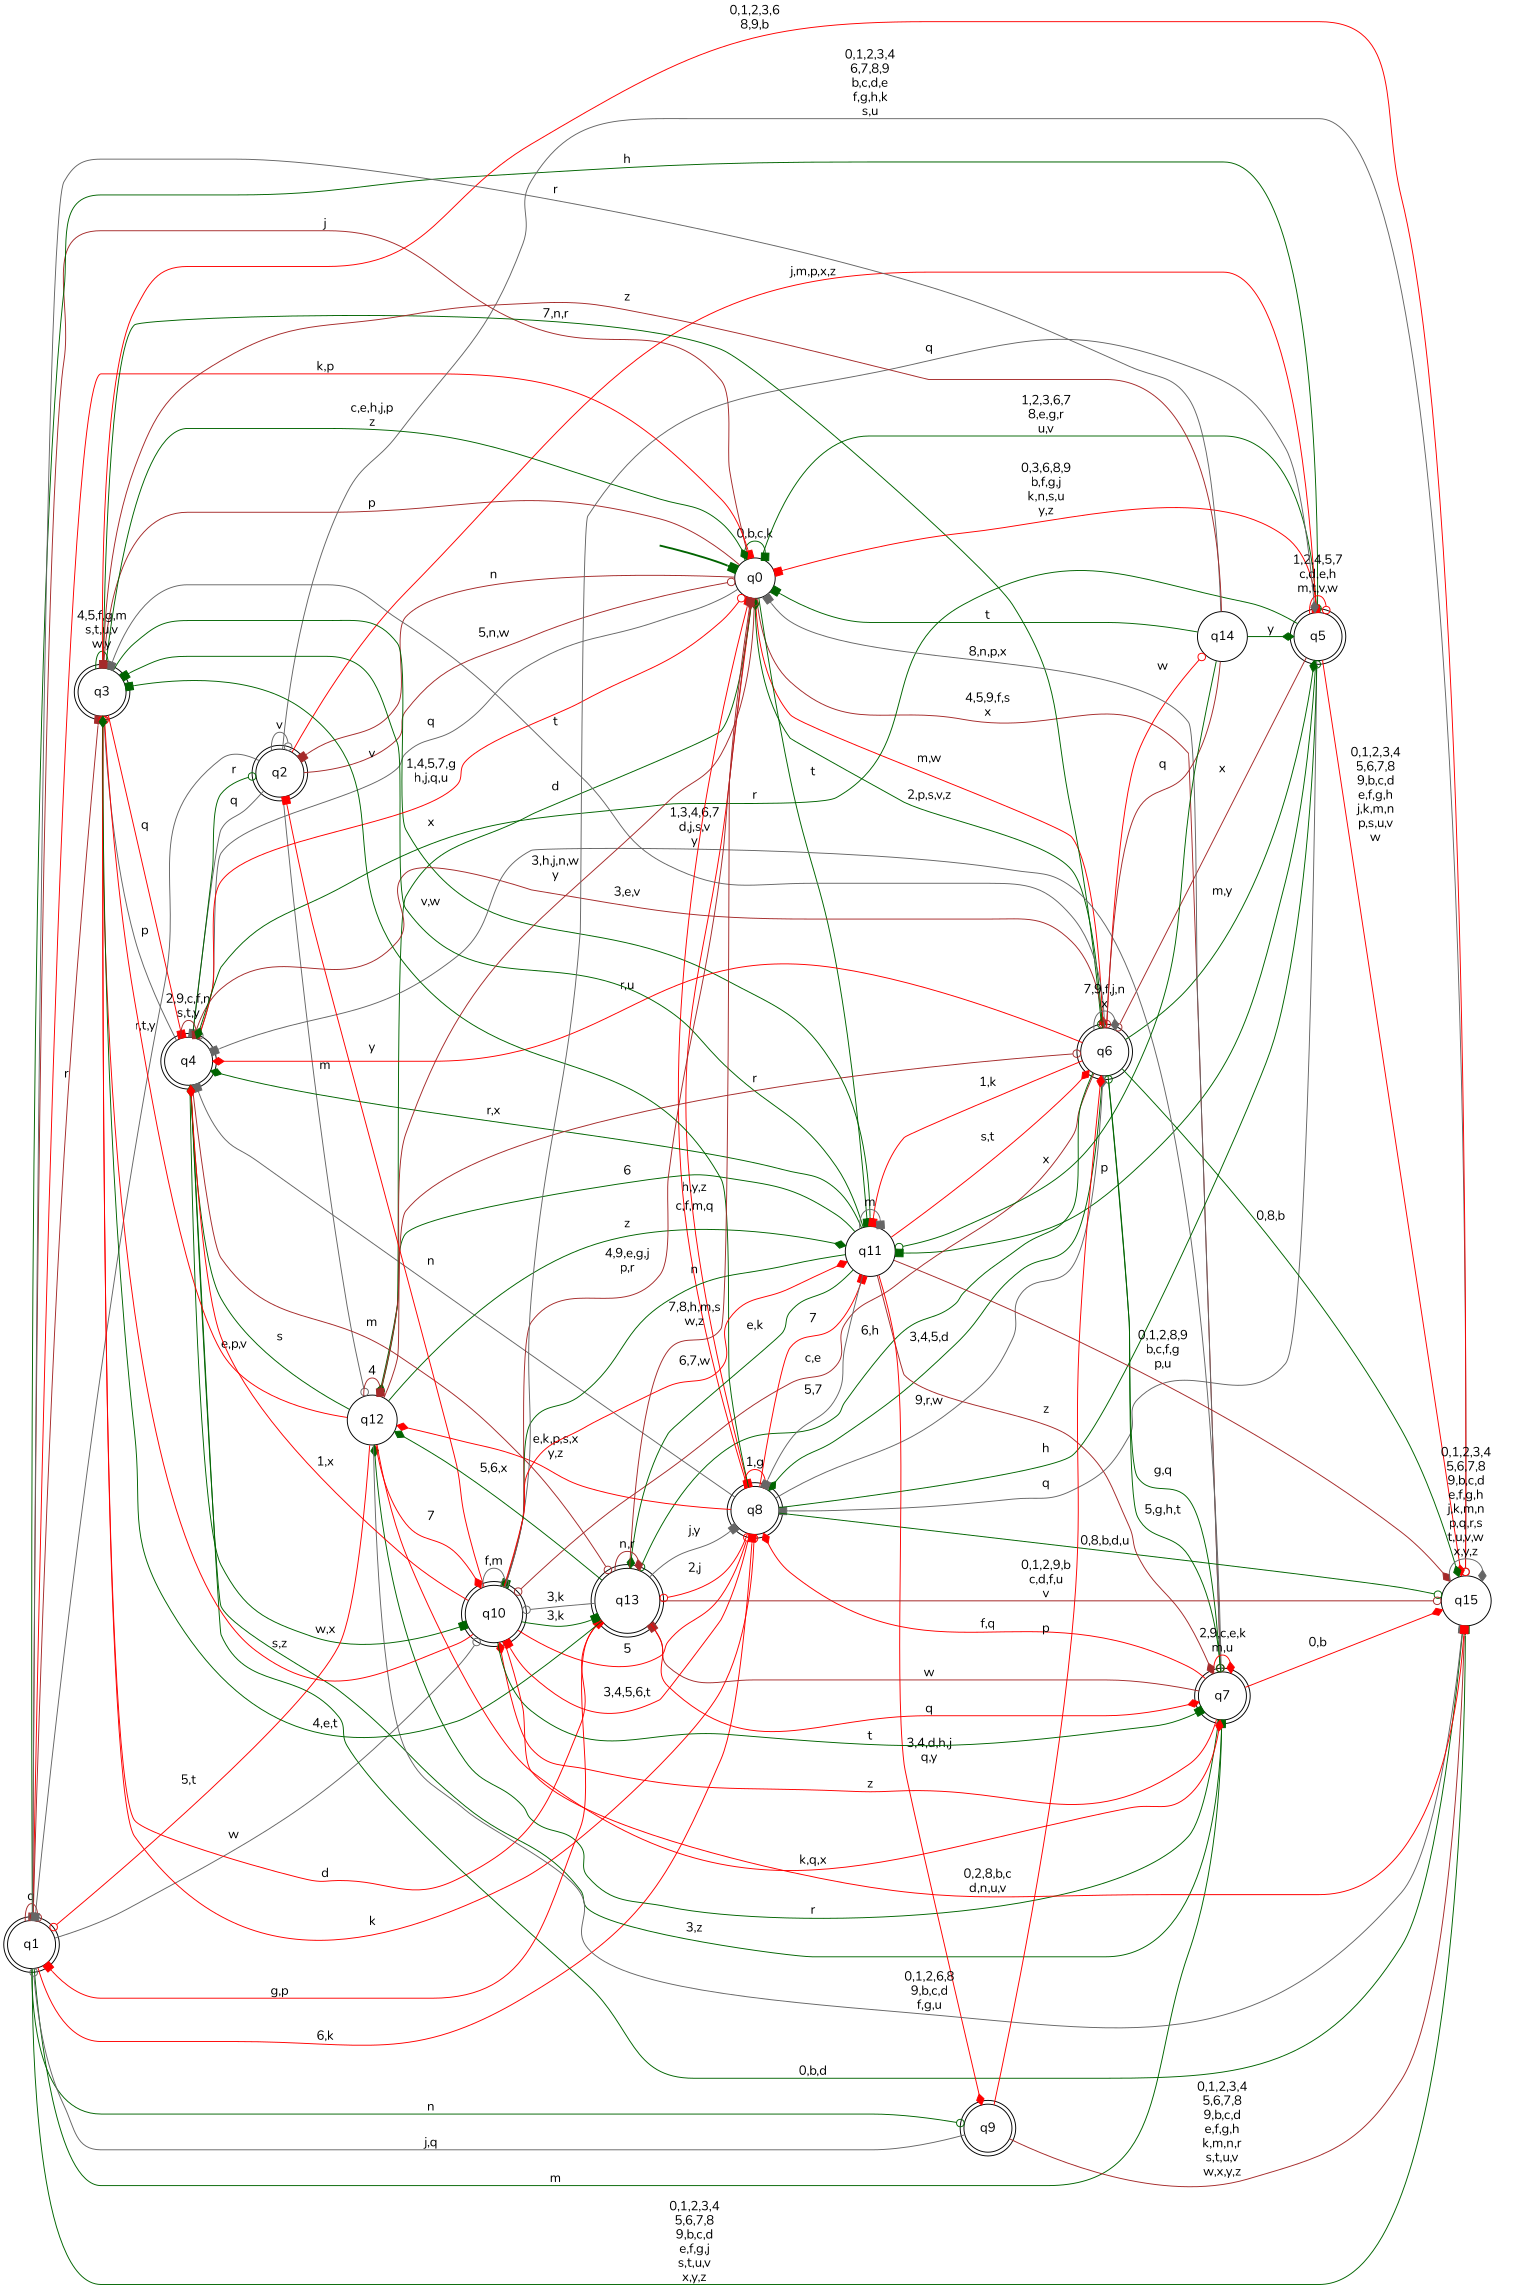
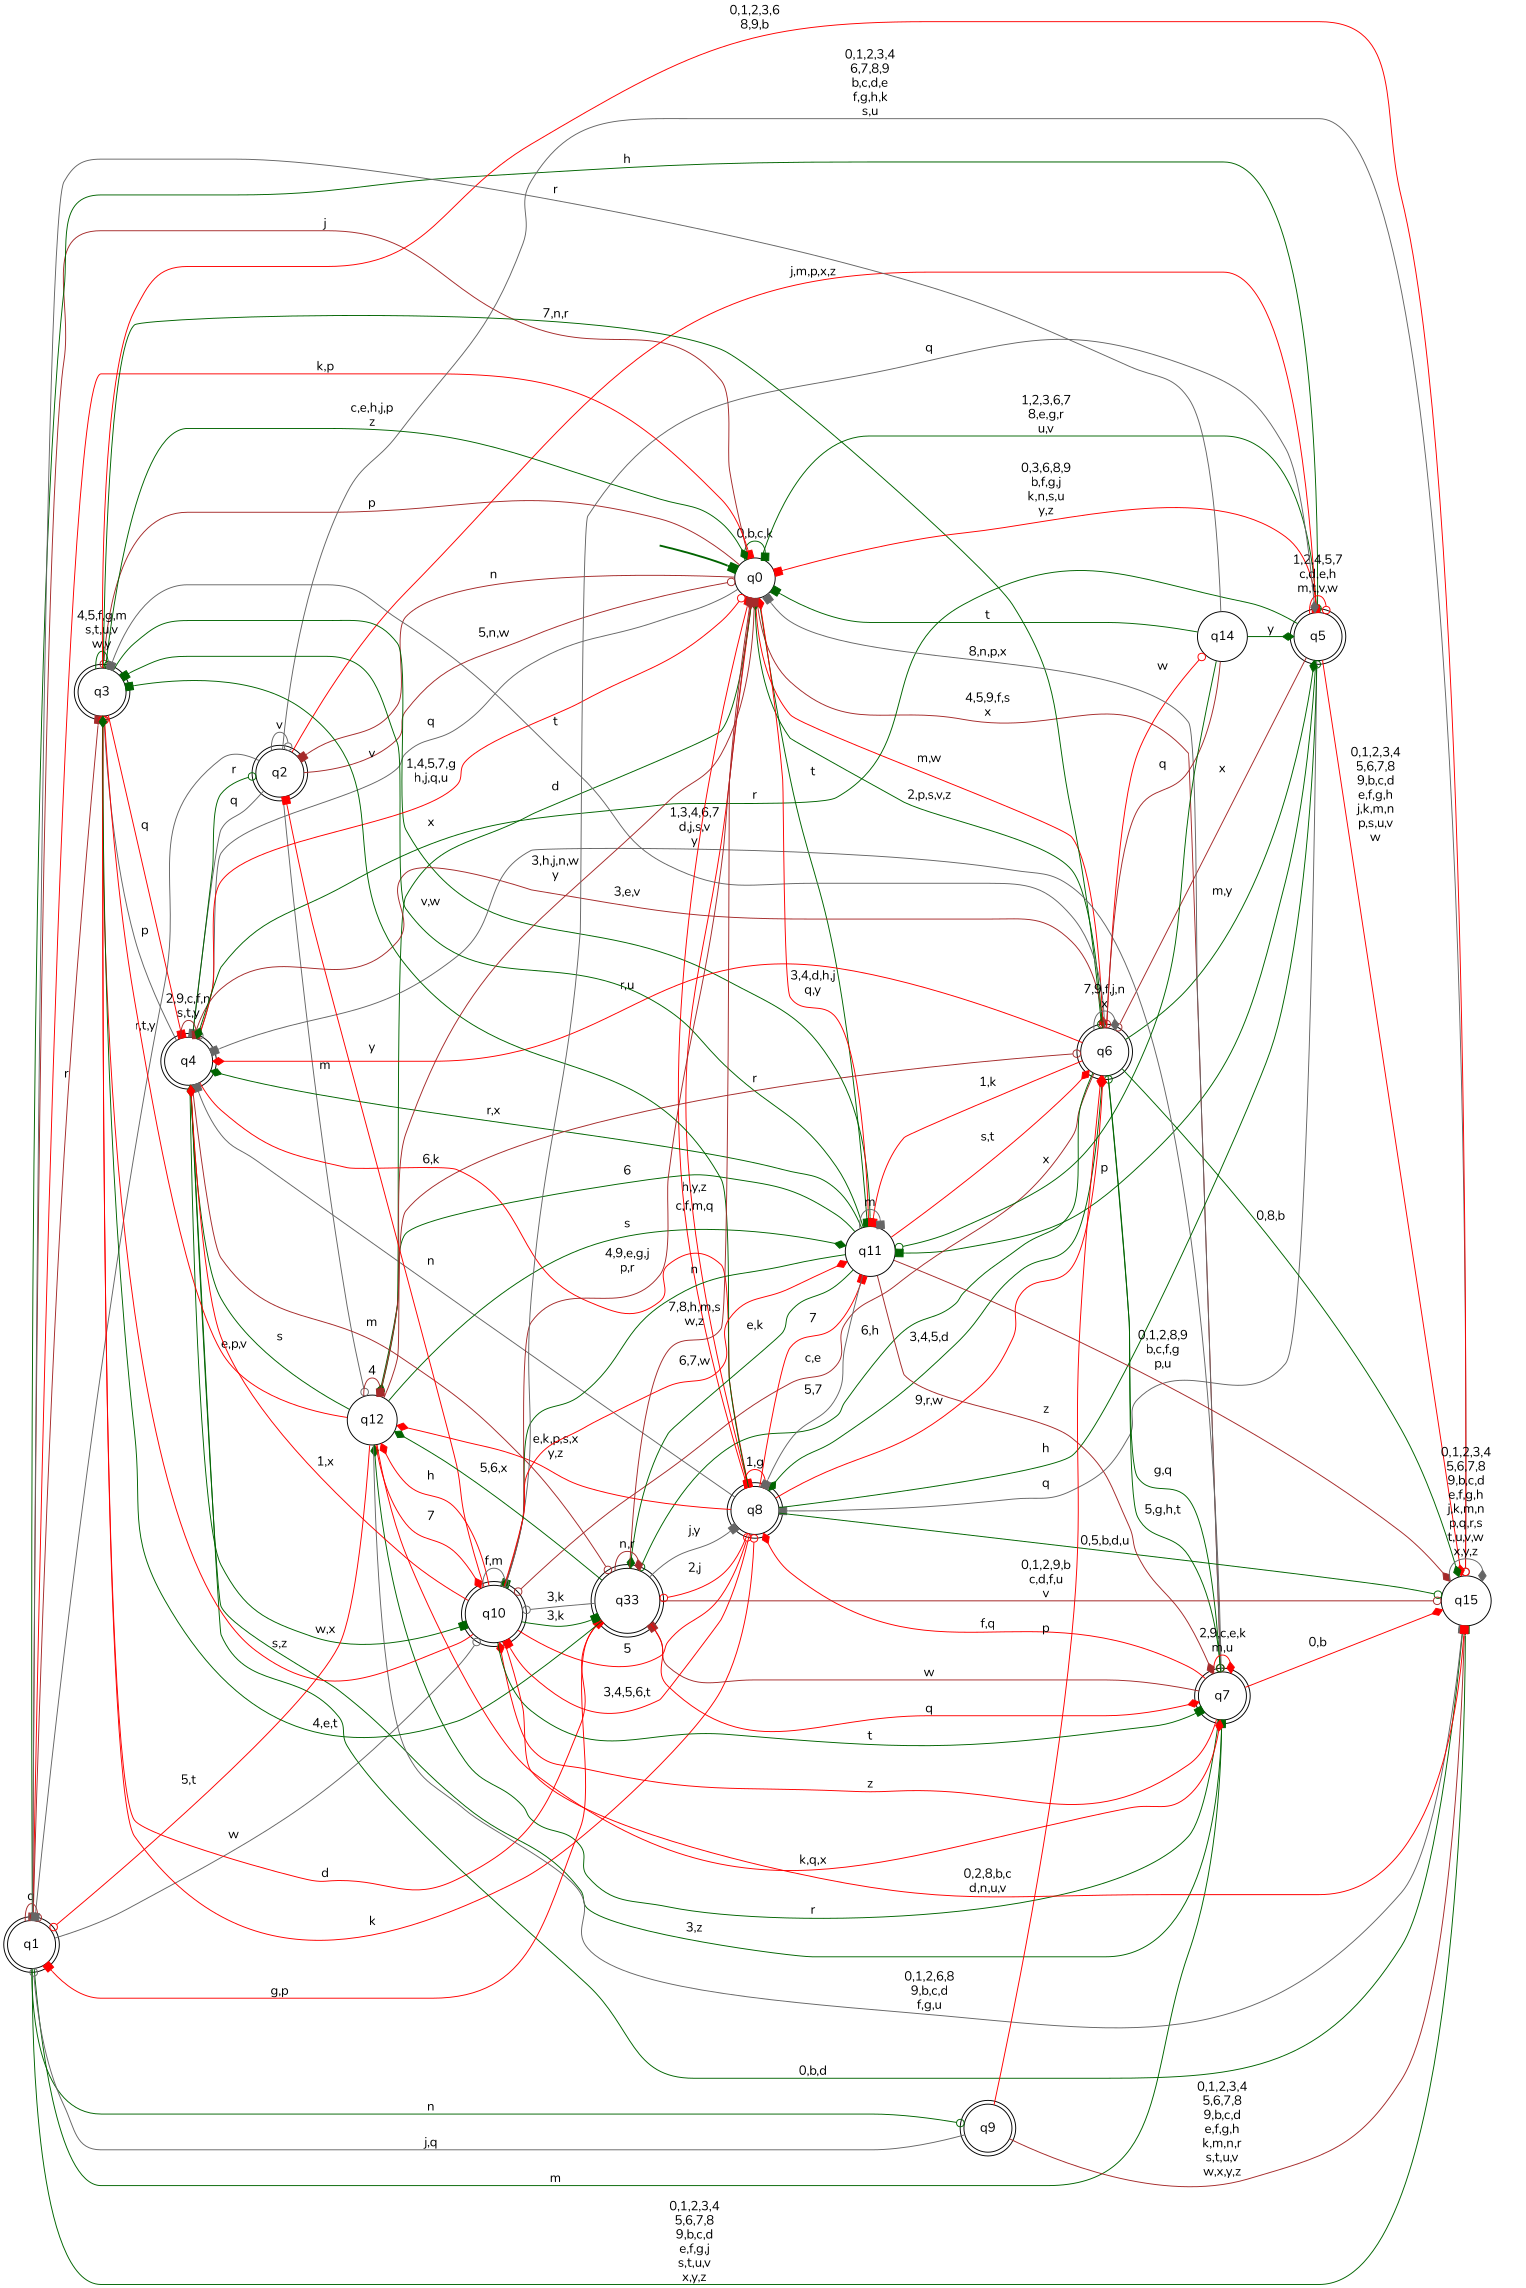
edge "q14" -> "q3": removed, label "z"
edge "q12" -> "q0": arrowhead odot -> box
edge "q12" -> "q11": label "z" -> "s"
edge "q8" -> "q6": color gray40 -> red
edge "q10" -> "q12": added, label "h"
edge "q8" -> "q15": label "0,8,b,d,u" -> "0,5,b,d,u"
node "q13": label "q13" -> "q33"
edge "q11" -> "q9": now "q11" -> "q0"
edge "q1" -> "q8": now "q4" -> "q8"
